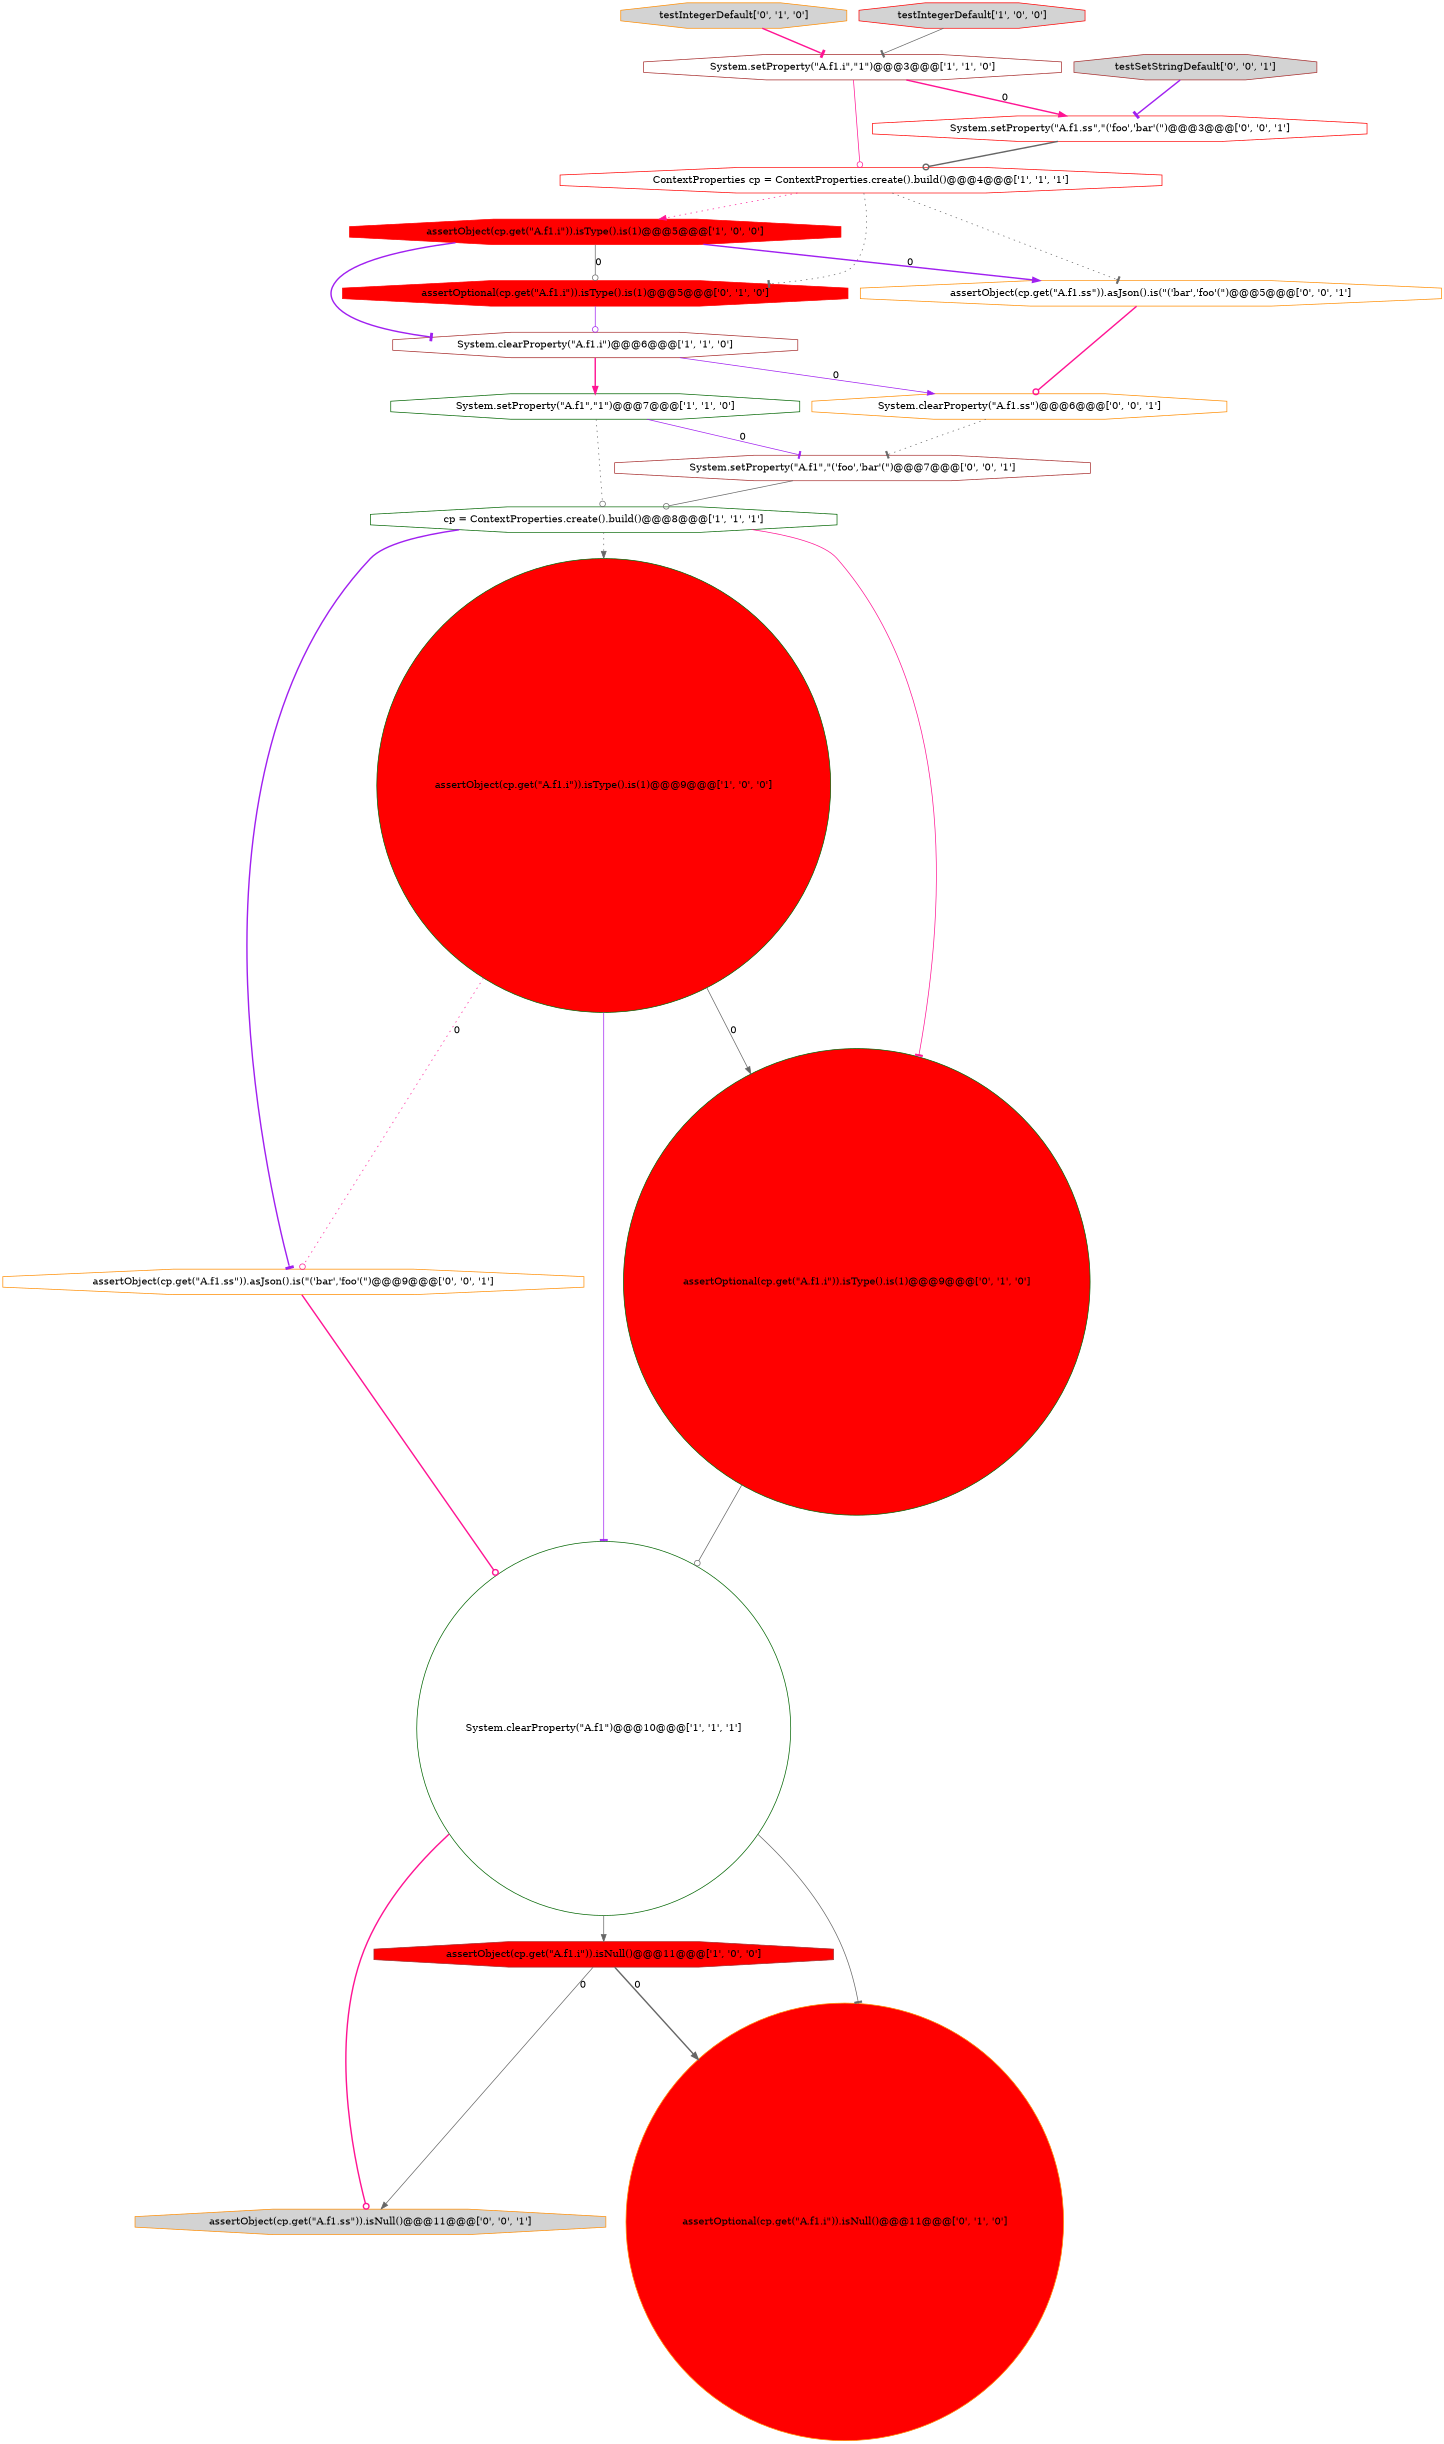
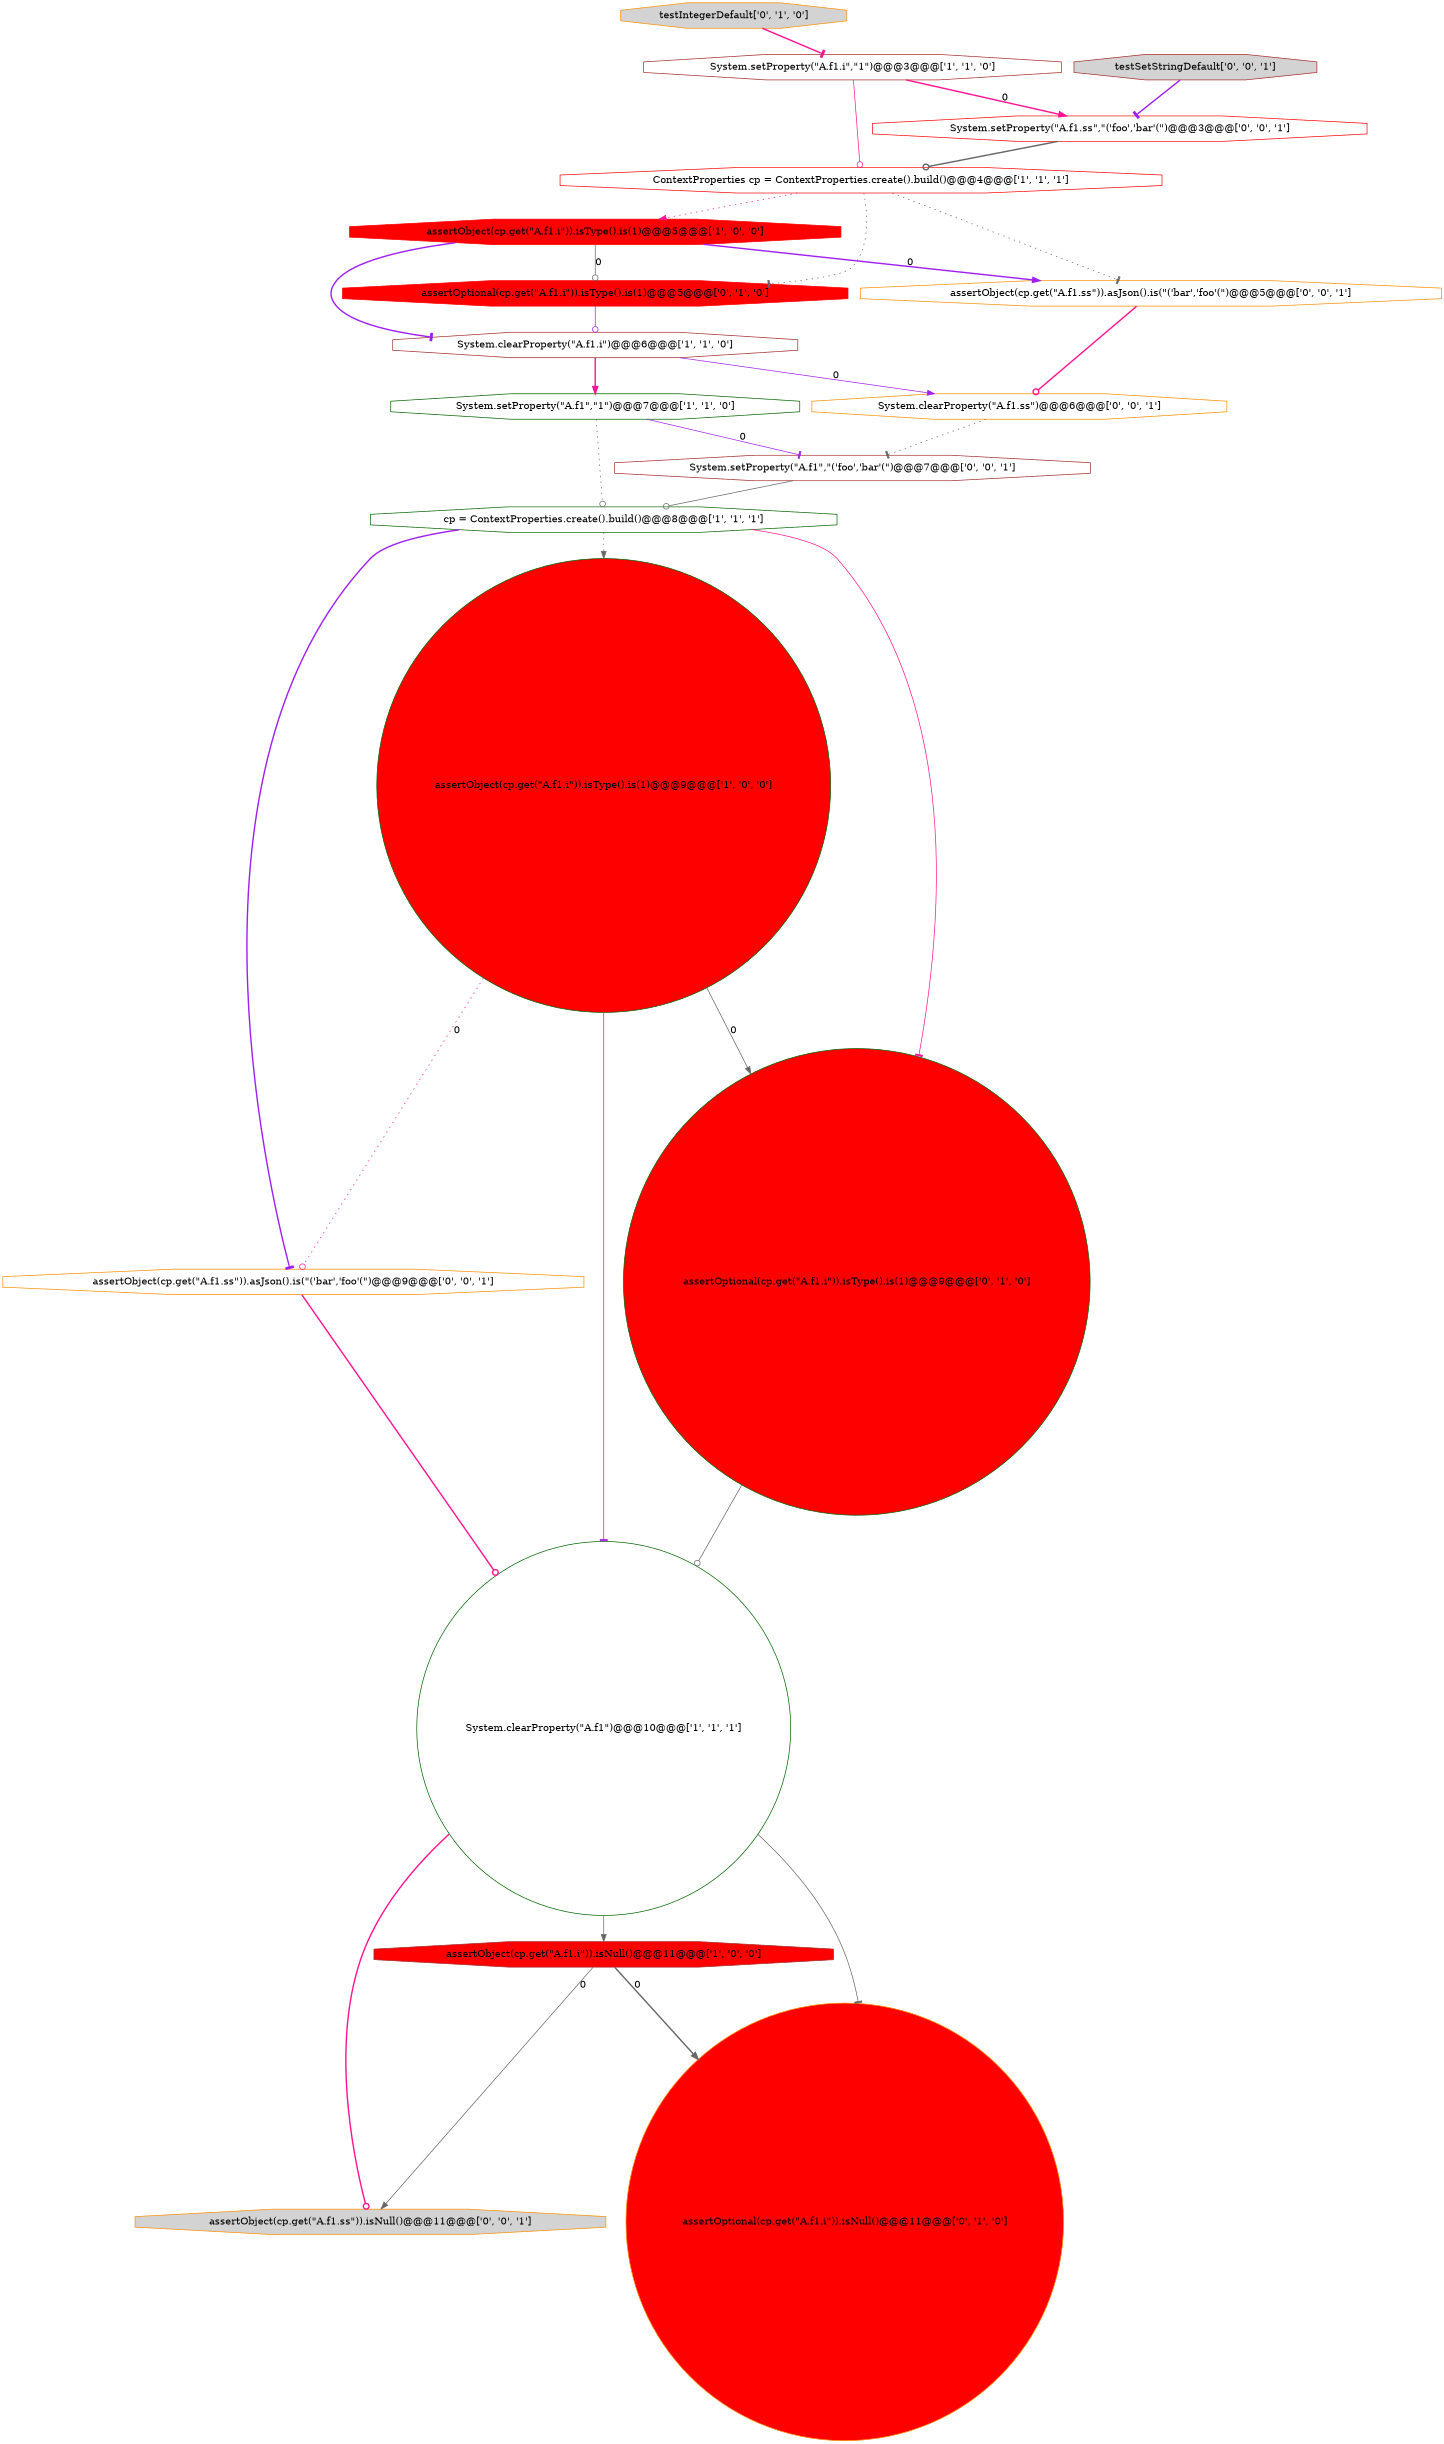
node "testIntegerDefault['1', '0', '0']": removed
